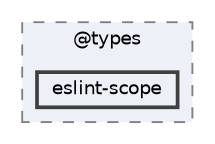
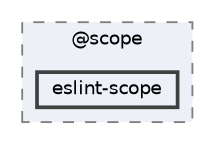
cluster "@types": label "@types" -> "@scope"
